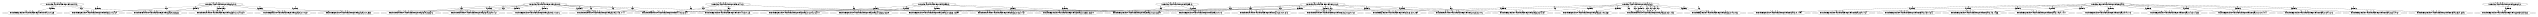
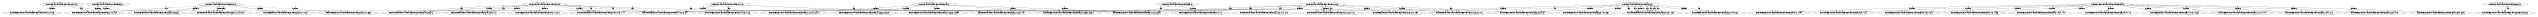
node "rootNode@lacuna_cache/exported_nek3tj.js:,": added
node "rootNode@lacuna_cache/exported_kjtefx5.js:,": label "rootNode@lacuna_cache/exported_kjtefx5.js:," -> "rootNode@lacuna_cache/exported_jmxia5.js:,"
edge "rootNode@lacuna_cache/exported_moo44c.js:," -> "FunctionDeclaration@lacuna_cache/exported_moo44c.js:61,544": label "tajs" -> "dynamic"
edge "rootNode@lacuna_cache/exported_y6mngb.js:," -> "FunctionExpression@lacuna_cache/exported_y6mngb.js:59,583": label "dynamic" -> "tajs"
